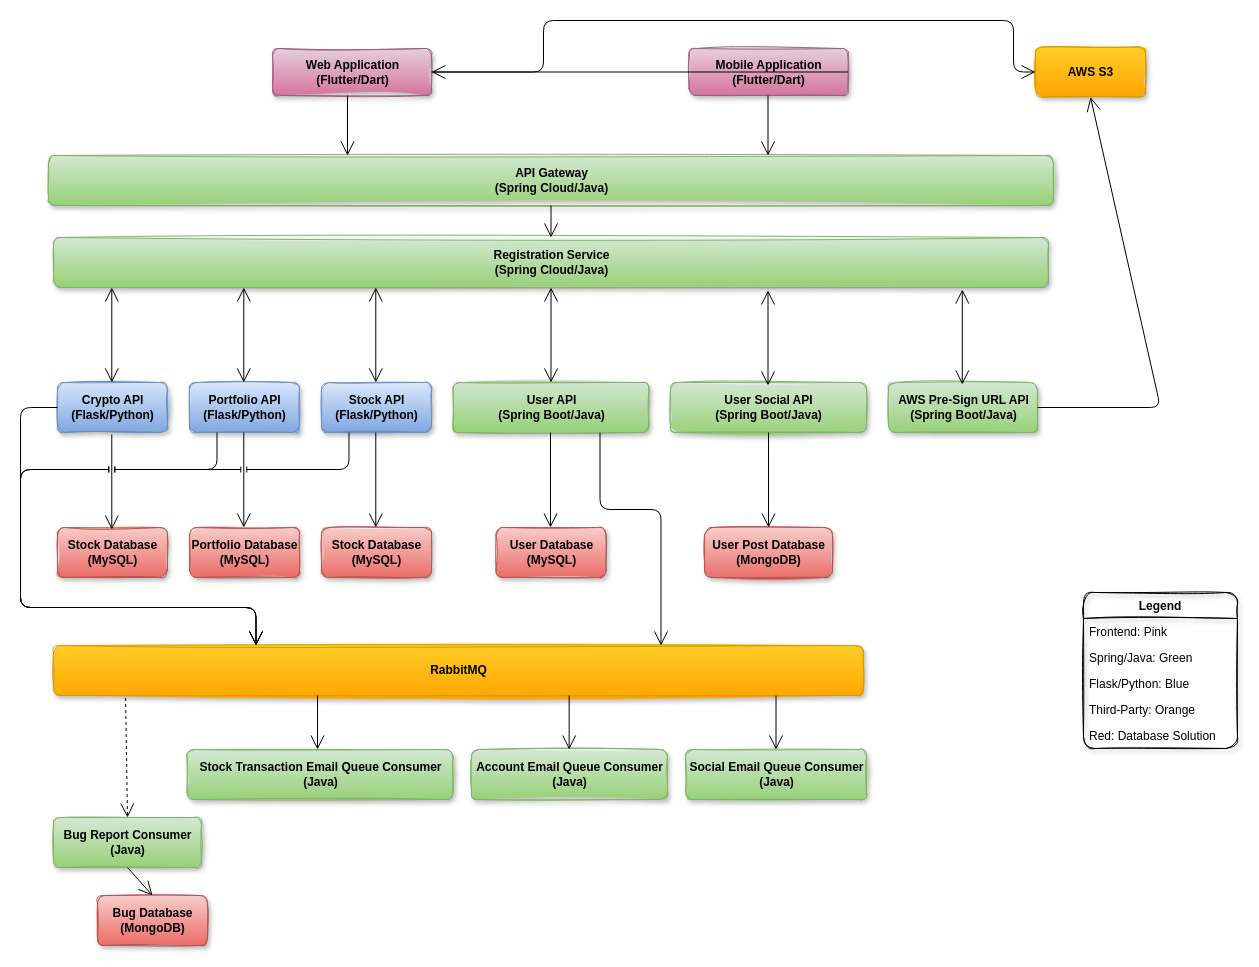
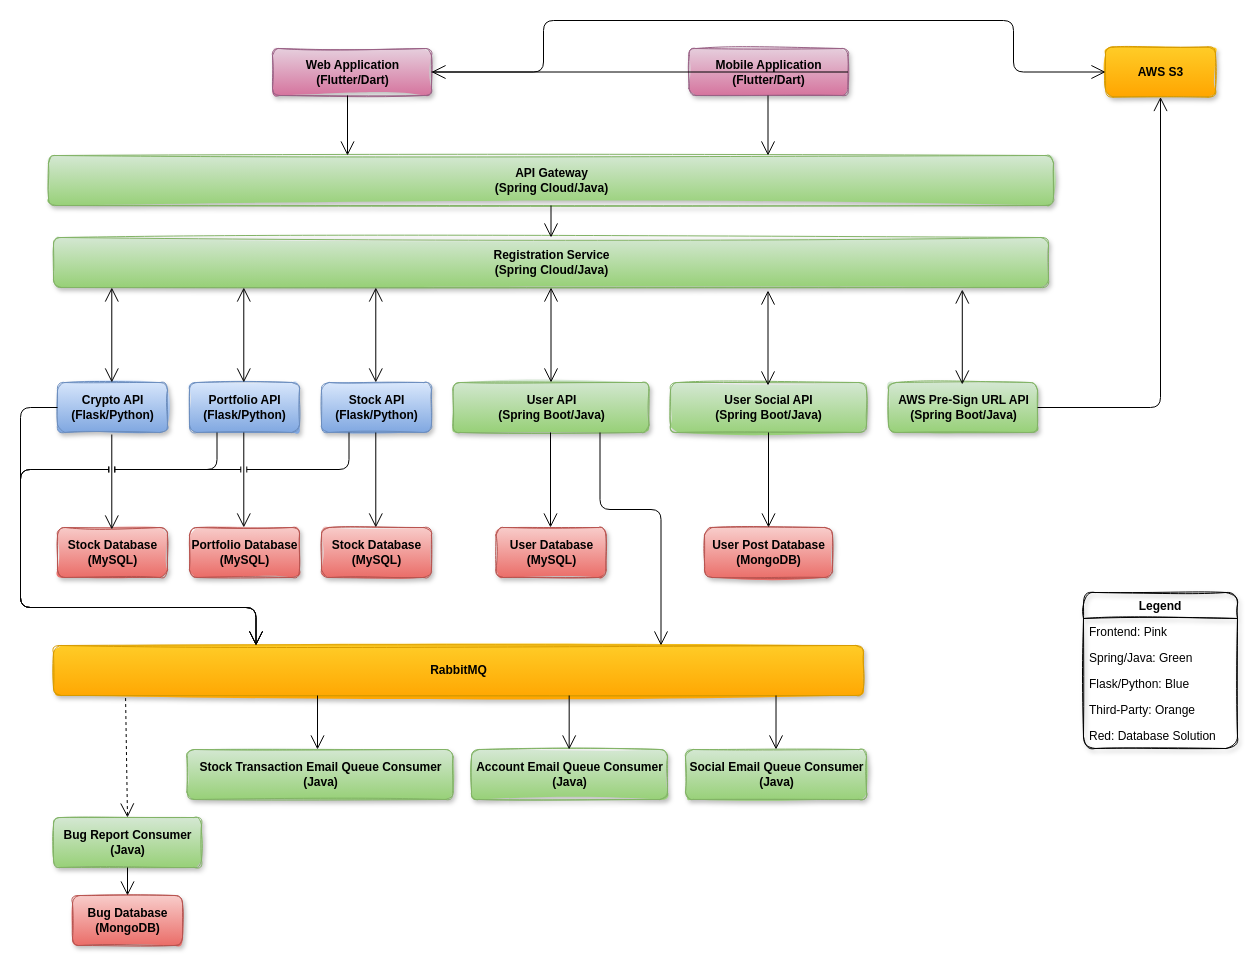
node "AWS S3": moved (1091, 72) -> (1161, 72)
node "Bug Database (MongoDB)": moved (153, 921) -> (128, 921)
